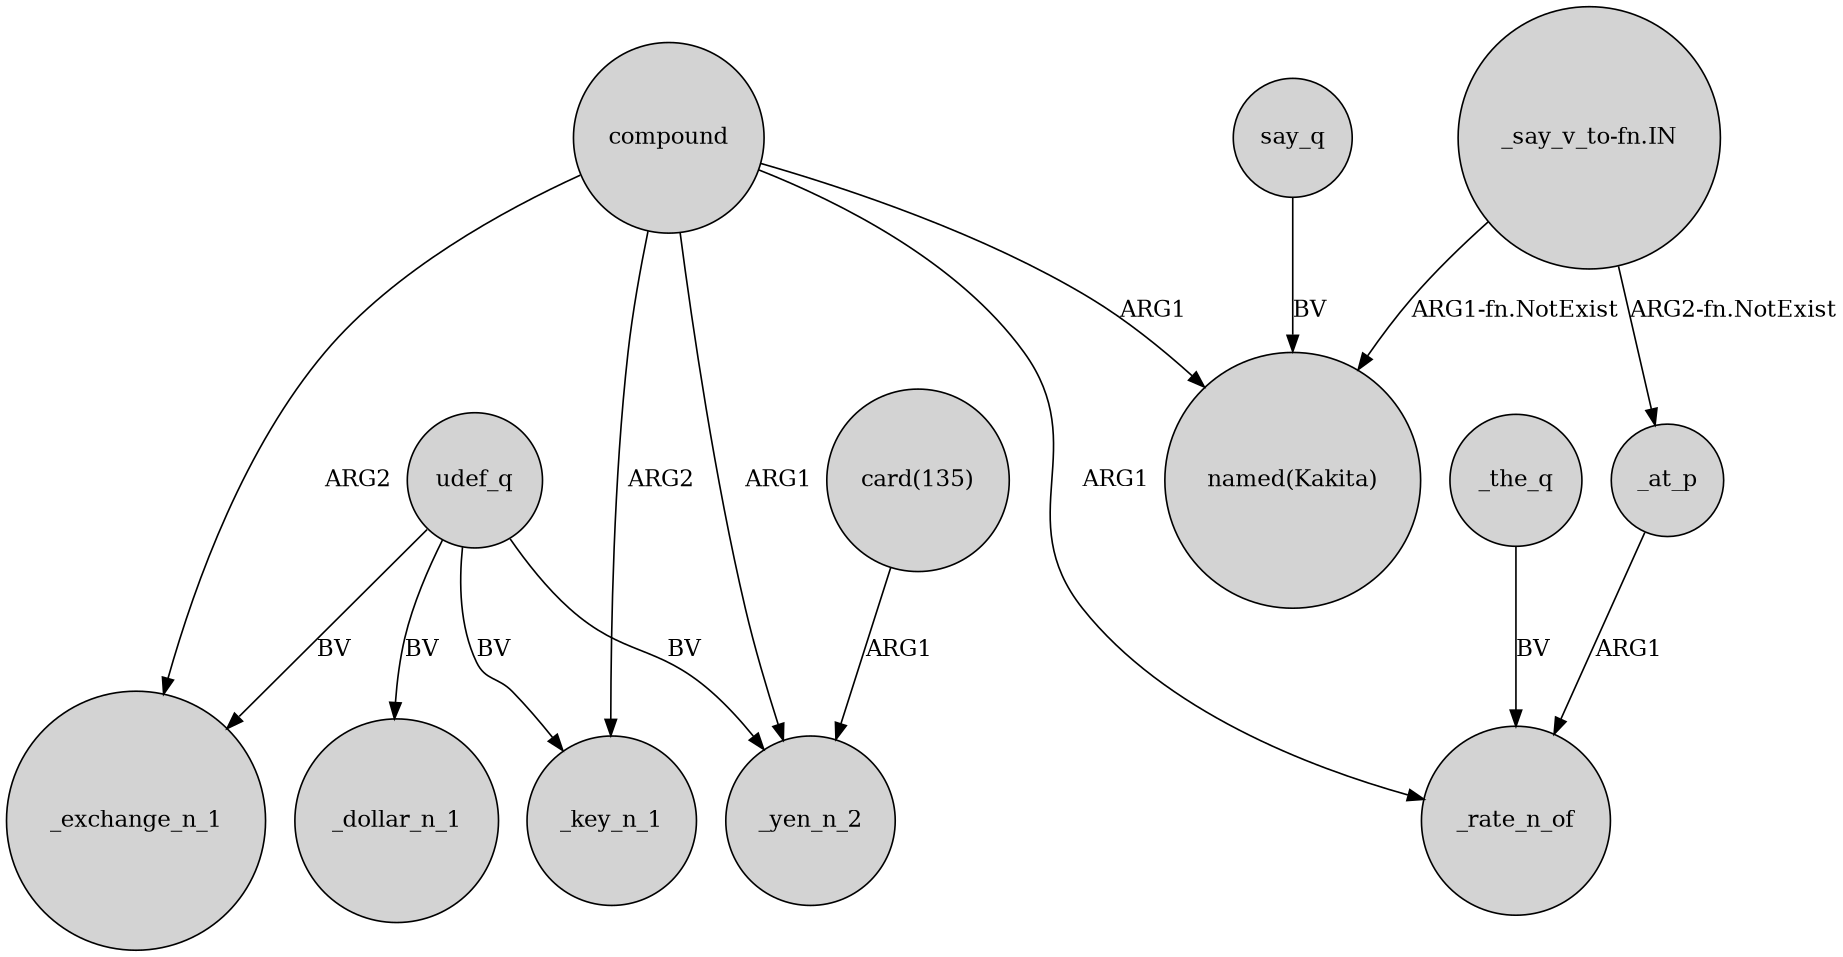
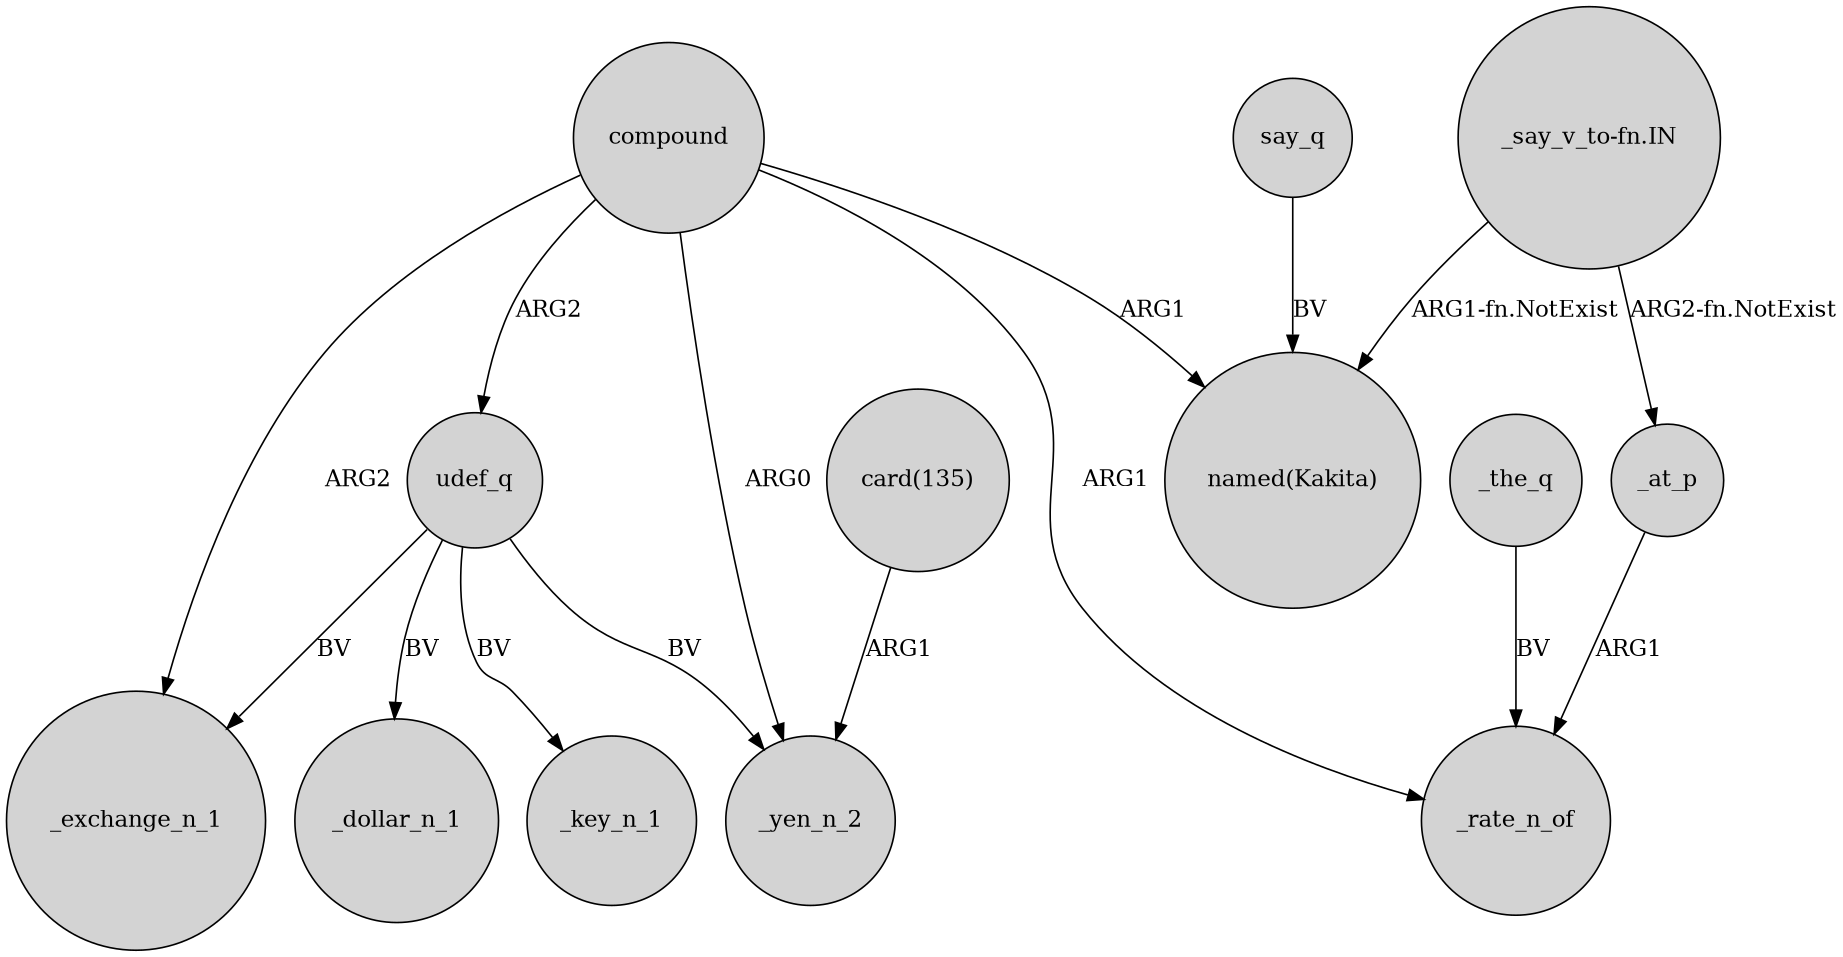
edge "compound" -> "_key_n_1": now "compound" -> "udef_q"
edge "compound" -> "_yen_n_2": label "ARG1" -> "ARG0"
